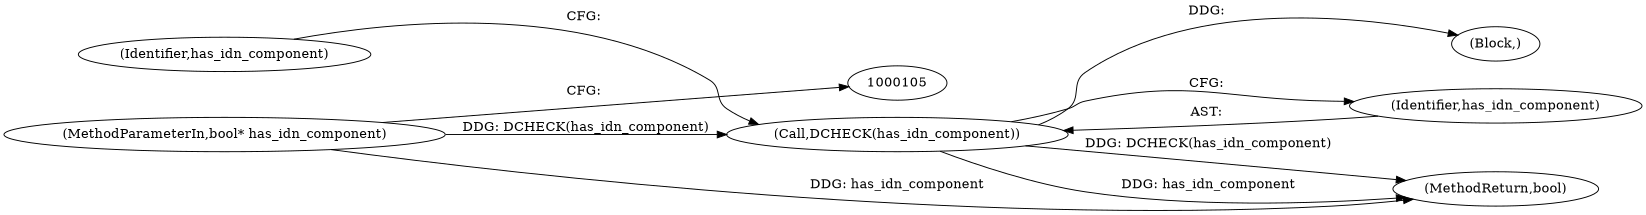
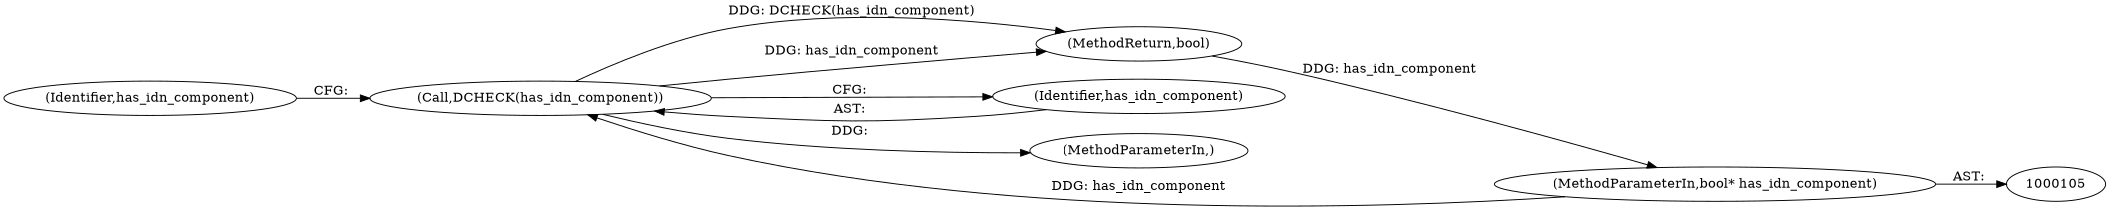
node "(Block,)": label "(Block,)" -> "(MethodParameterIn,)"
edge "(MethodParameterIn,bool* has_idn_component)" -> "1000105": label "CFG: " -> "AST: "
edge "(MethodParameterIn,bool* has_idn_component)" -> "(Call,DCHECK(has_idn_component))": label "DDG: DCHECK(has_idn_component)" -> "DDG: has_idn_component"
edge "(MethodParameterIn,bool* has_idn_component)" -> "(MethodReturn,bool)": reversed
